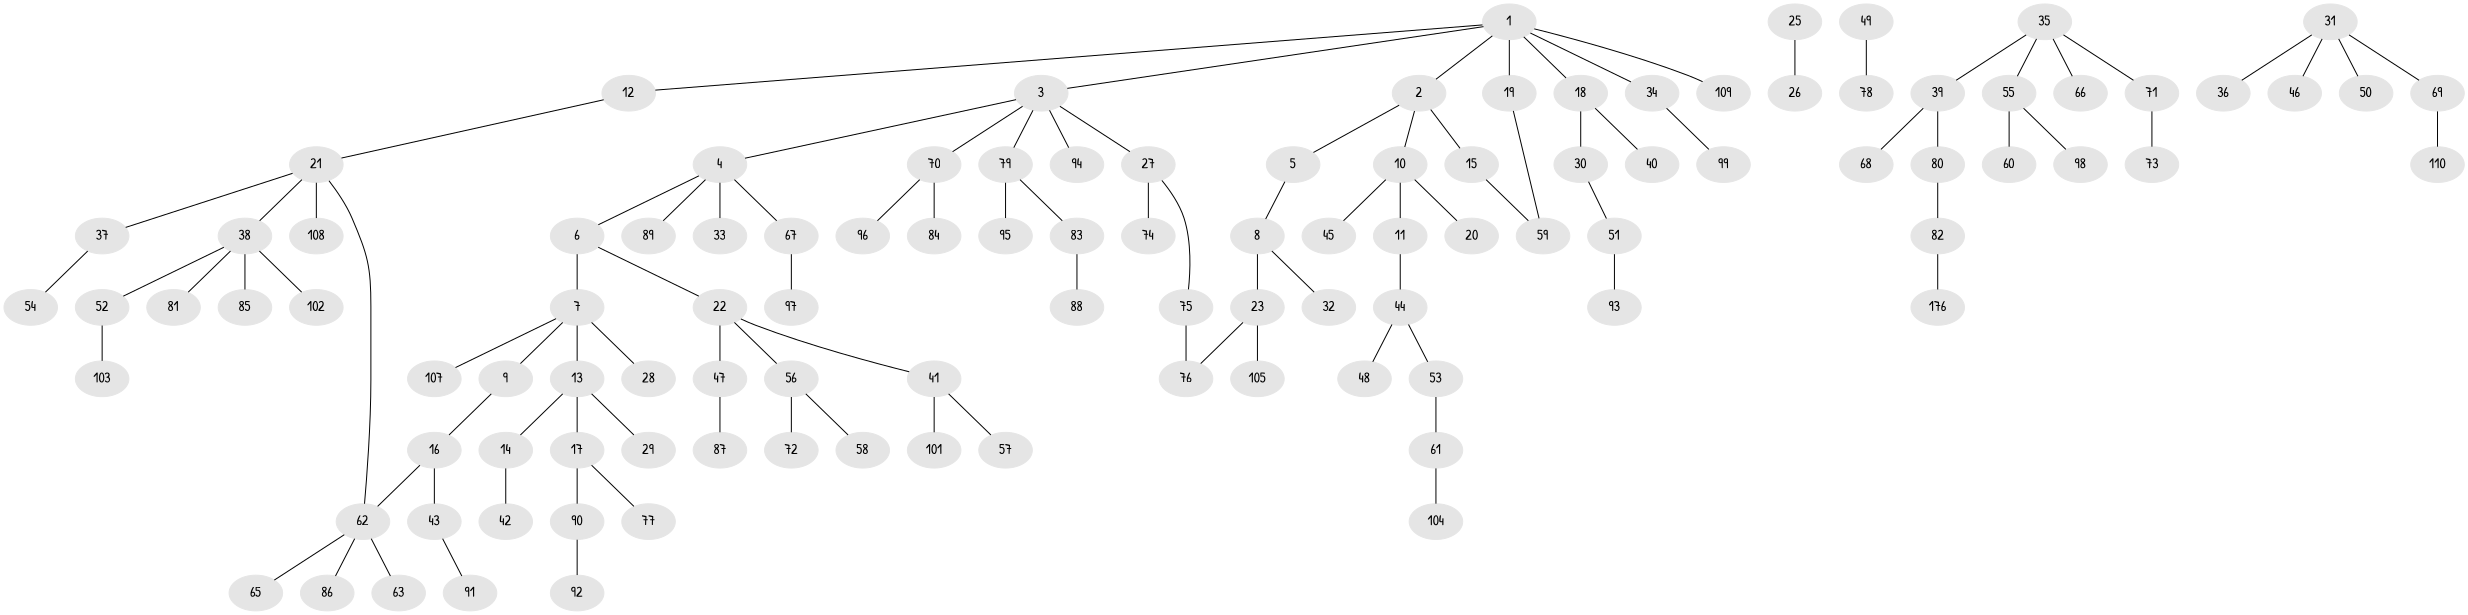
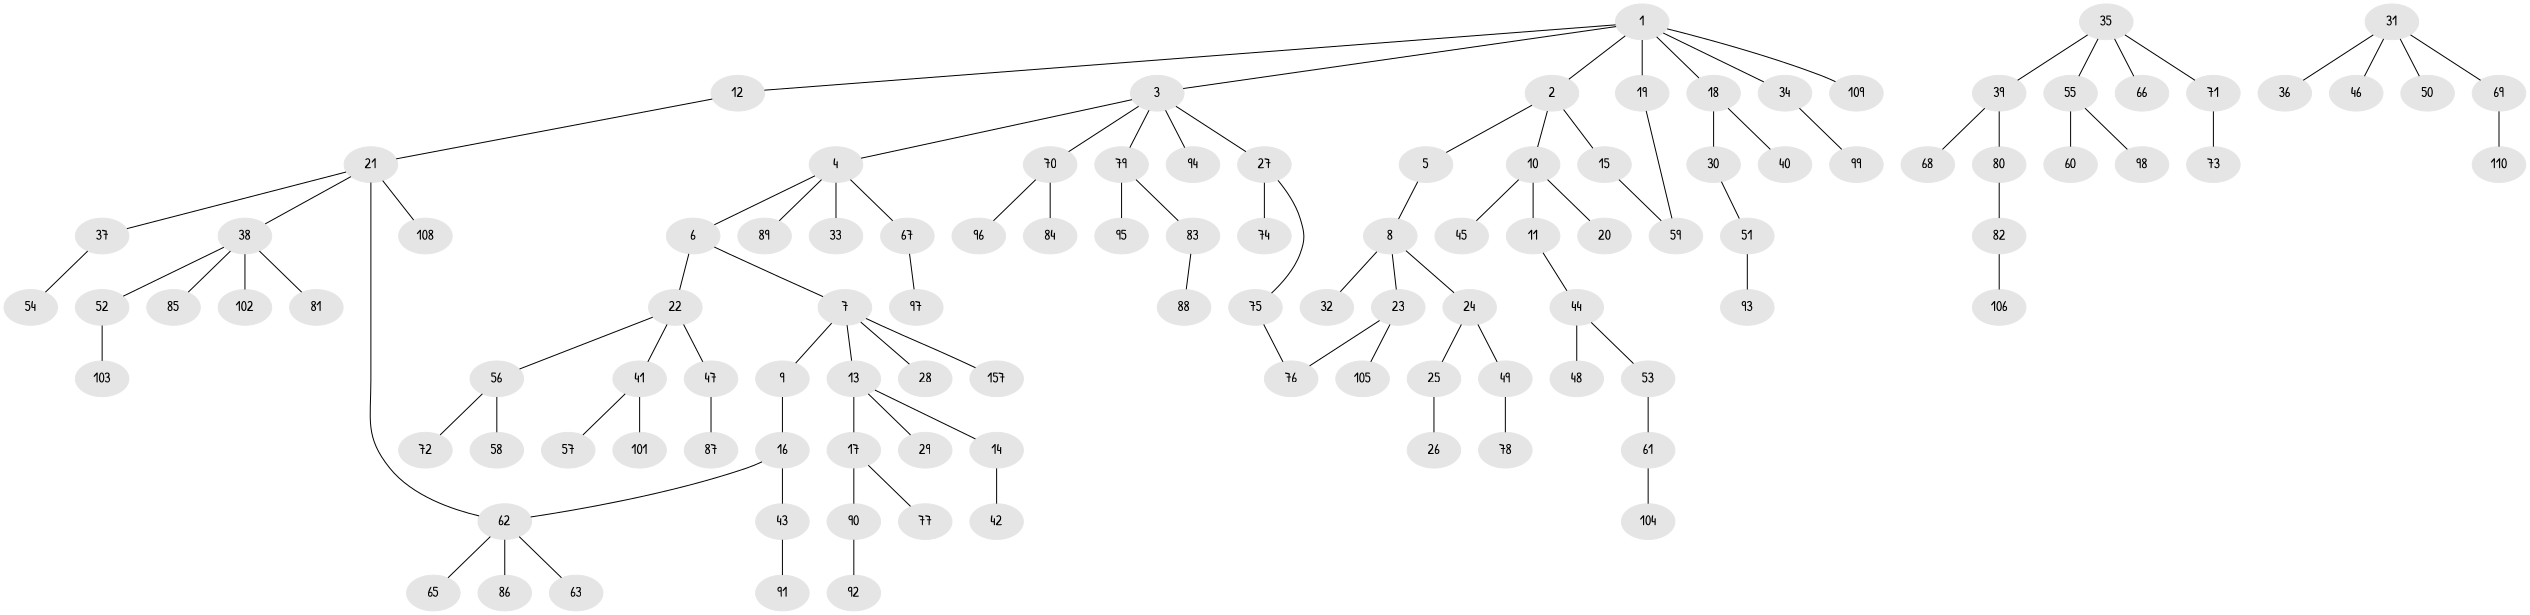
node "24": added
node "176": label "176" -> "106"
node "107": label "107" -> "157"
